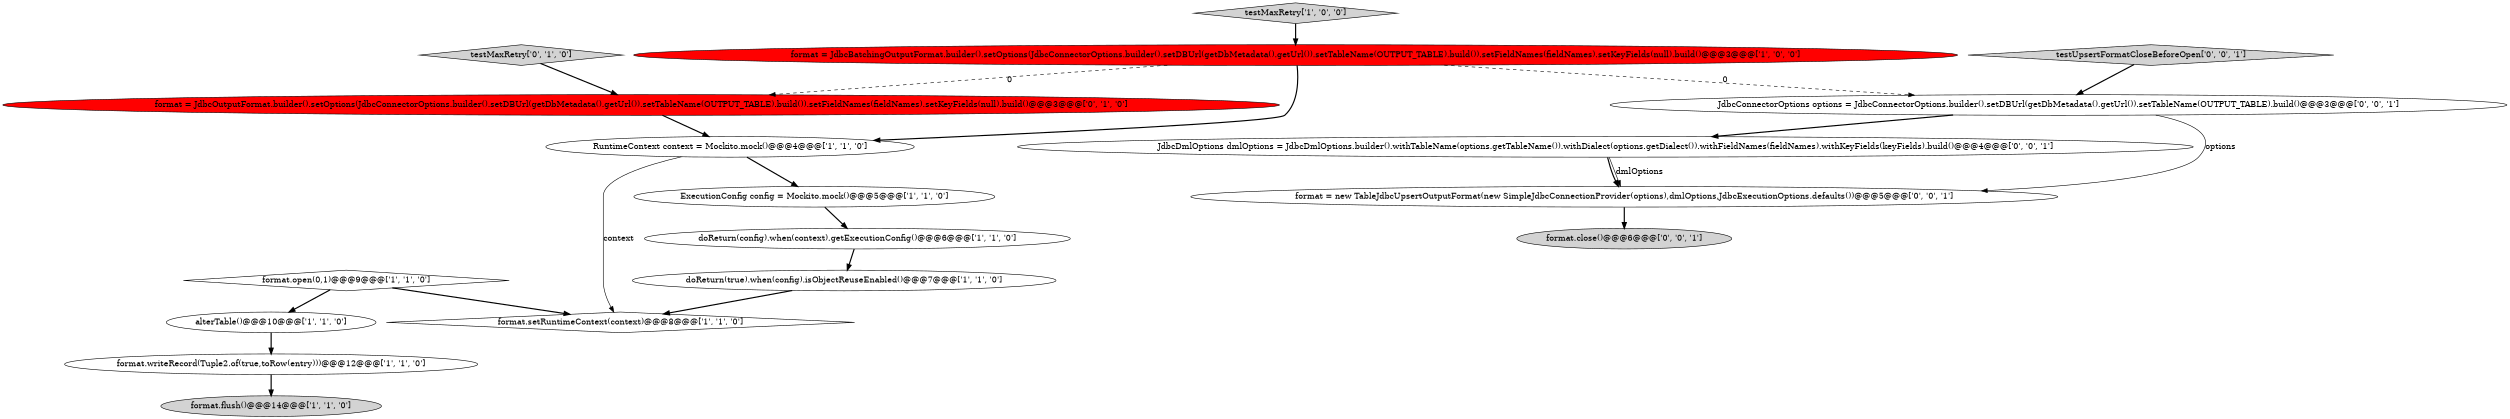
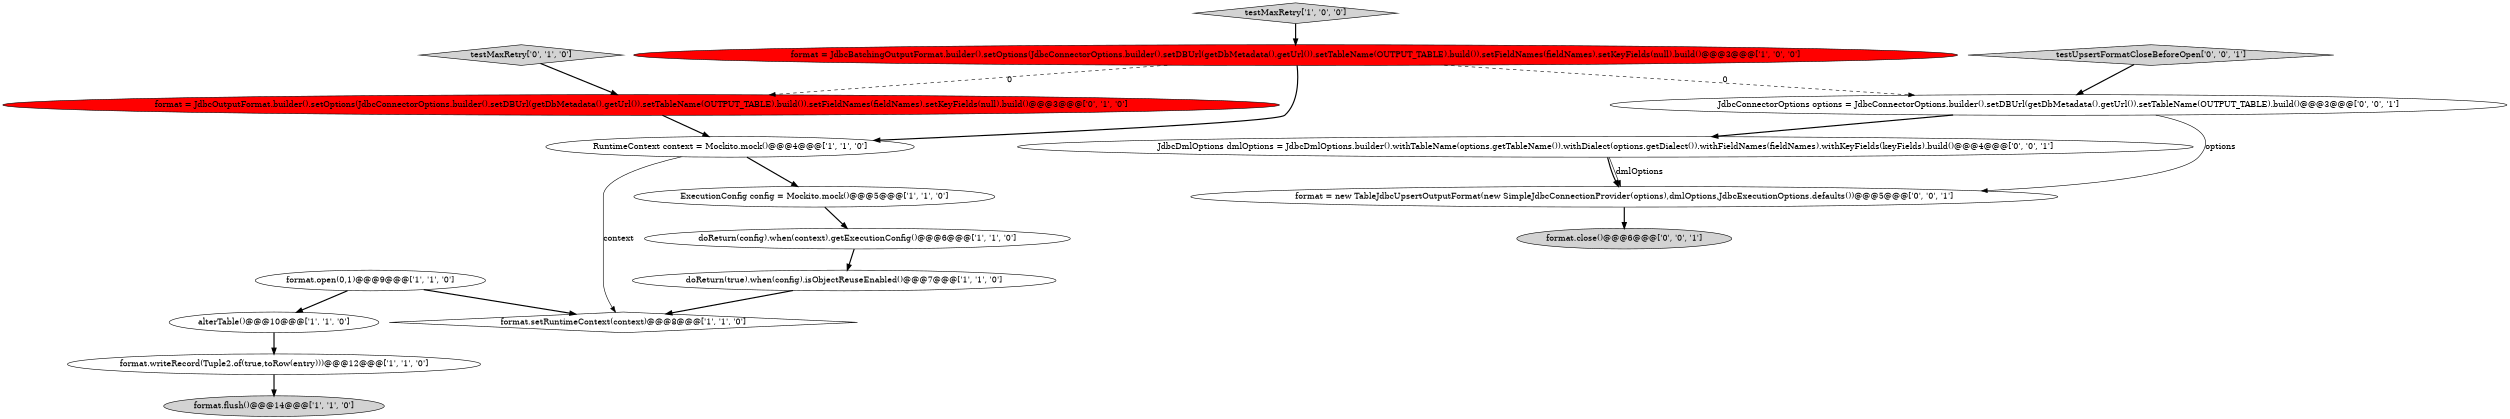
node "format.open(0,1)@@@9@@@['1', '1', '0']": shape diamond -> ellipse
